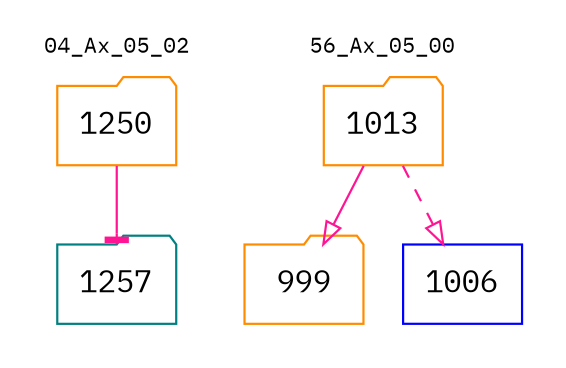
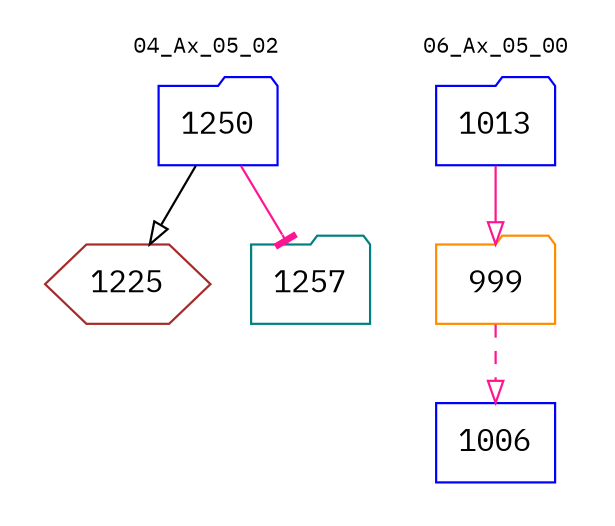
cluster "56_Ax_05_00": label "56_Ax_05_00" -> "06_Ax_05_00"
node "1250": color darkorange -> blue
node "1013": color darkorange -> blue
edge "1013" -> "1006": now "999" -> "1006"
node "1225": added
